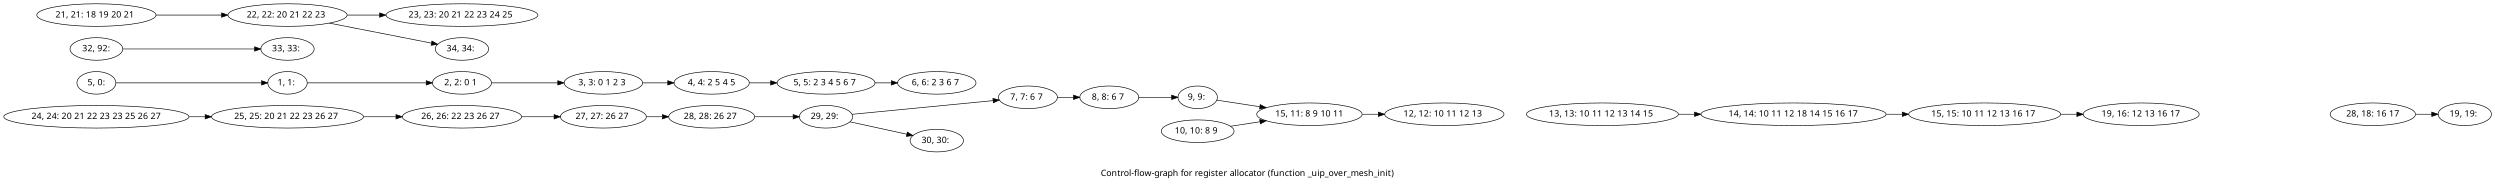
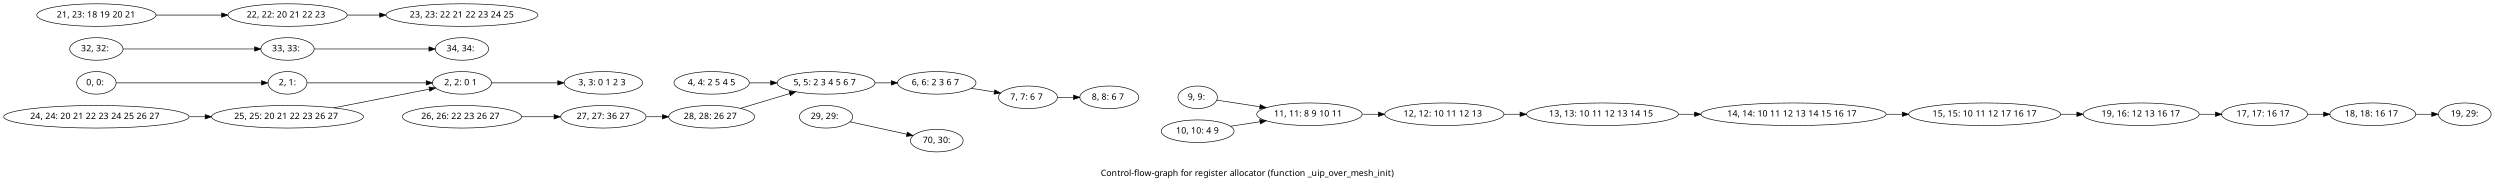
node "21, 21: 18 19 20 21": label "21, 21: 18 19 20 21" -> "21, 23: 18 19 20 21"
node "23, 23: 20 21 22 23 24 25": label "23, 23: 20 21 22 23 24 25" -> "23, 23: 22 21 22 23 24 25"
edge "22, 22: 20 21 22 23" -> "34, 34:": now "33, 33:" -> "34, 34:"
node "32, 92:": label "32, 92:" -> "32, 32:"
node "5, 0:": label "5, 0:" -> "0, 0:"
node "1, 1:": label "1, 1:" -> "2, 1:"
edge "3, 3: 0 1 2 3" -> "4, 4: 2 5 4 5": removed
edge "8, 8: 6 7" -> "9, 9:": removed
edge "29, 29:" -> "7, 7: 6 7": now "6, 6: 2 3 6 7" -> "7, 7: 6 7"
node "15, 11: 8 9 10 11": label "15, 11: 8 9 10 11" -> "11, 11: 8 9 10 11"
edge "12, 12: 10 11 12 13" -> "13, 13: 10 11 12 13 14 15": added
node "14, 14: 10 11 12 18 14 15 16 17": label "14, 14: 10 11 12 18 14 15 16 17" -> "14, 14: 10 11 12 13 14 15 16 17"
node "15, 15: 10 11 12 13 16 17": label "15, 15: 10 11 12 13 16 17" -> "15, 15: 10 11 12 17 16 17"
node "17, 17: 16 17": added
node "28, 18: 16 17": label "28, 18: 16 17" -> "18, 18: 16 17"
node "19, 19:": label "19, 19:" -> "19, 29:"
node "24, 24: 20 21 22 23 23 25 26 27": label "24, 24: 20 21 22 23 23 25 26 27" -> "24, 24: 20 21 22 23 24 25 26 27"
edge "25, 25: 20 21 22 23 26 27" -> "26, 26: 22 23 26 27": now "25, 25: 20 21 22 23 26 27" -> "2, 2: 0 1"
node "27, 27: 26 27": label "27, 27: 26 27" -> "27, 27: 36 27"
edge "28, 28: 26 27" -> "29, 29:": now "28, 28: 26 27" -> "5, 5: 2 3 4 5 6 7"
node "10, 10: 8 9": label "10, 10: 8 9" -> "10, 10: 4 9"
node "30, 30:": label "30, 30:" -> "70, 30:"
